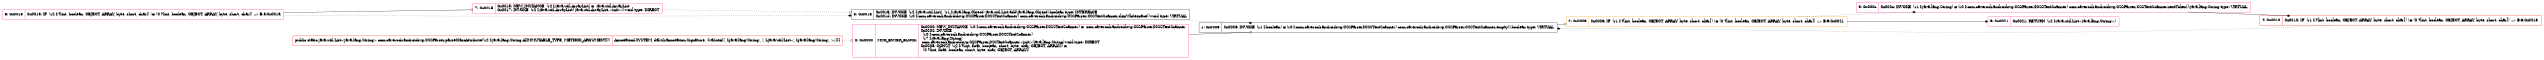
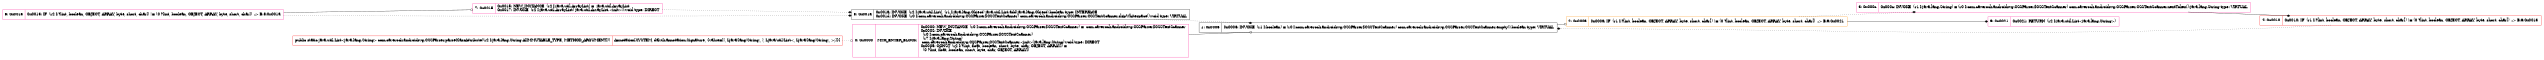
edge "7: 0x0015" -> "8: 0x001a": arrowhead odot -> diamond
